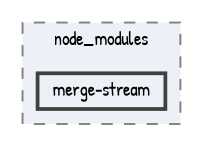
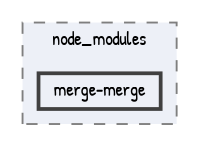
node "merge-stream": label "merge-stream" -> "merge-merge"
